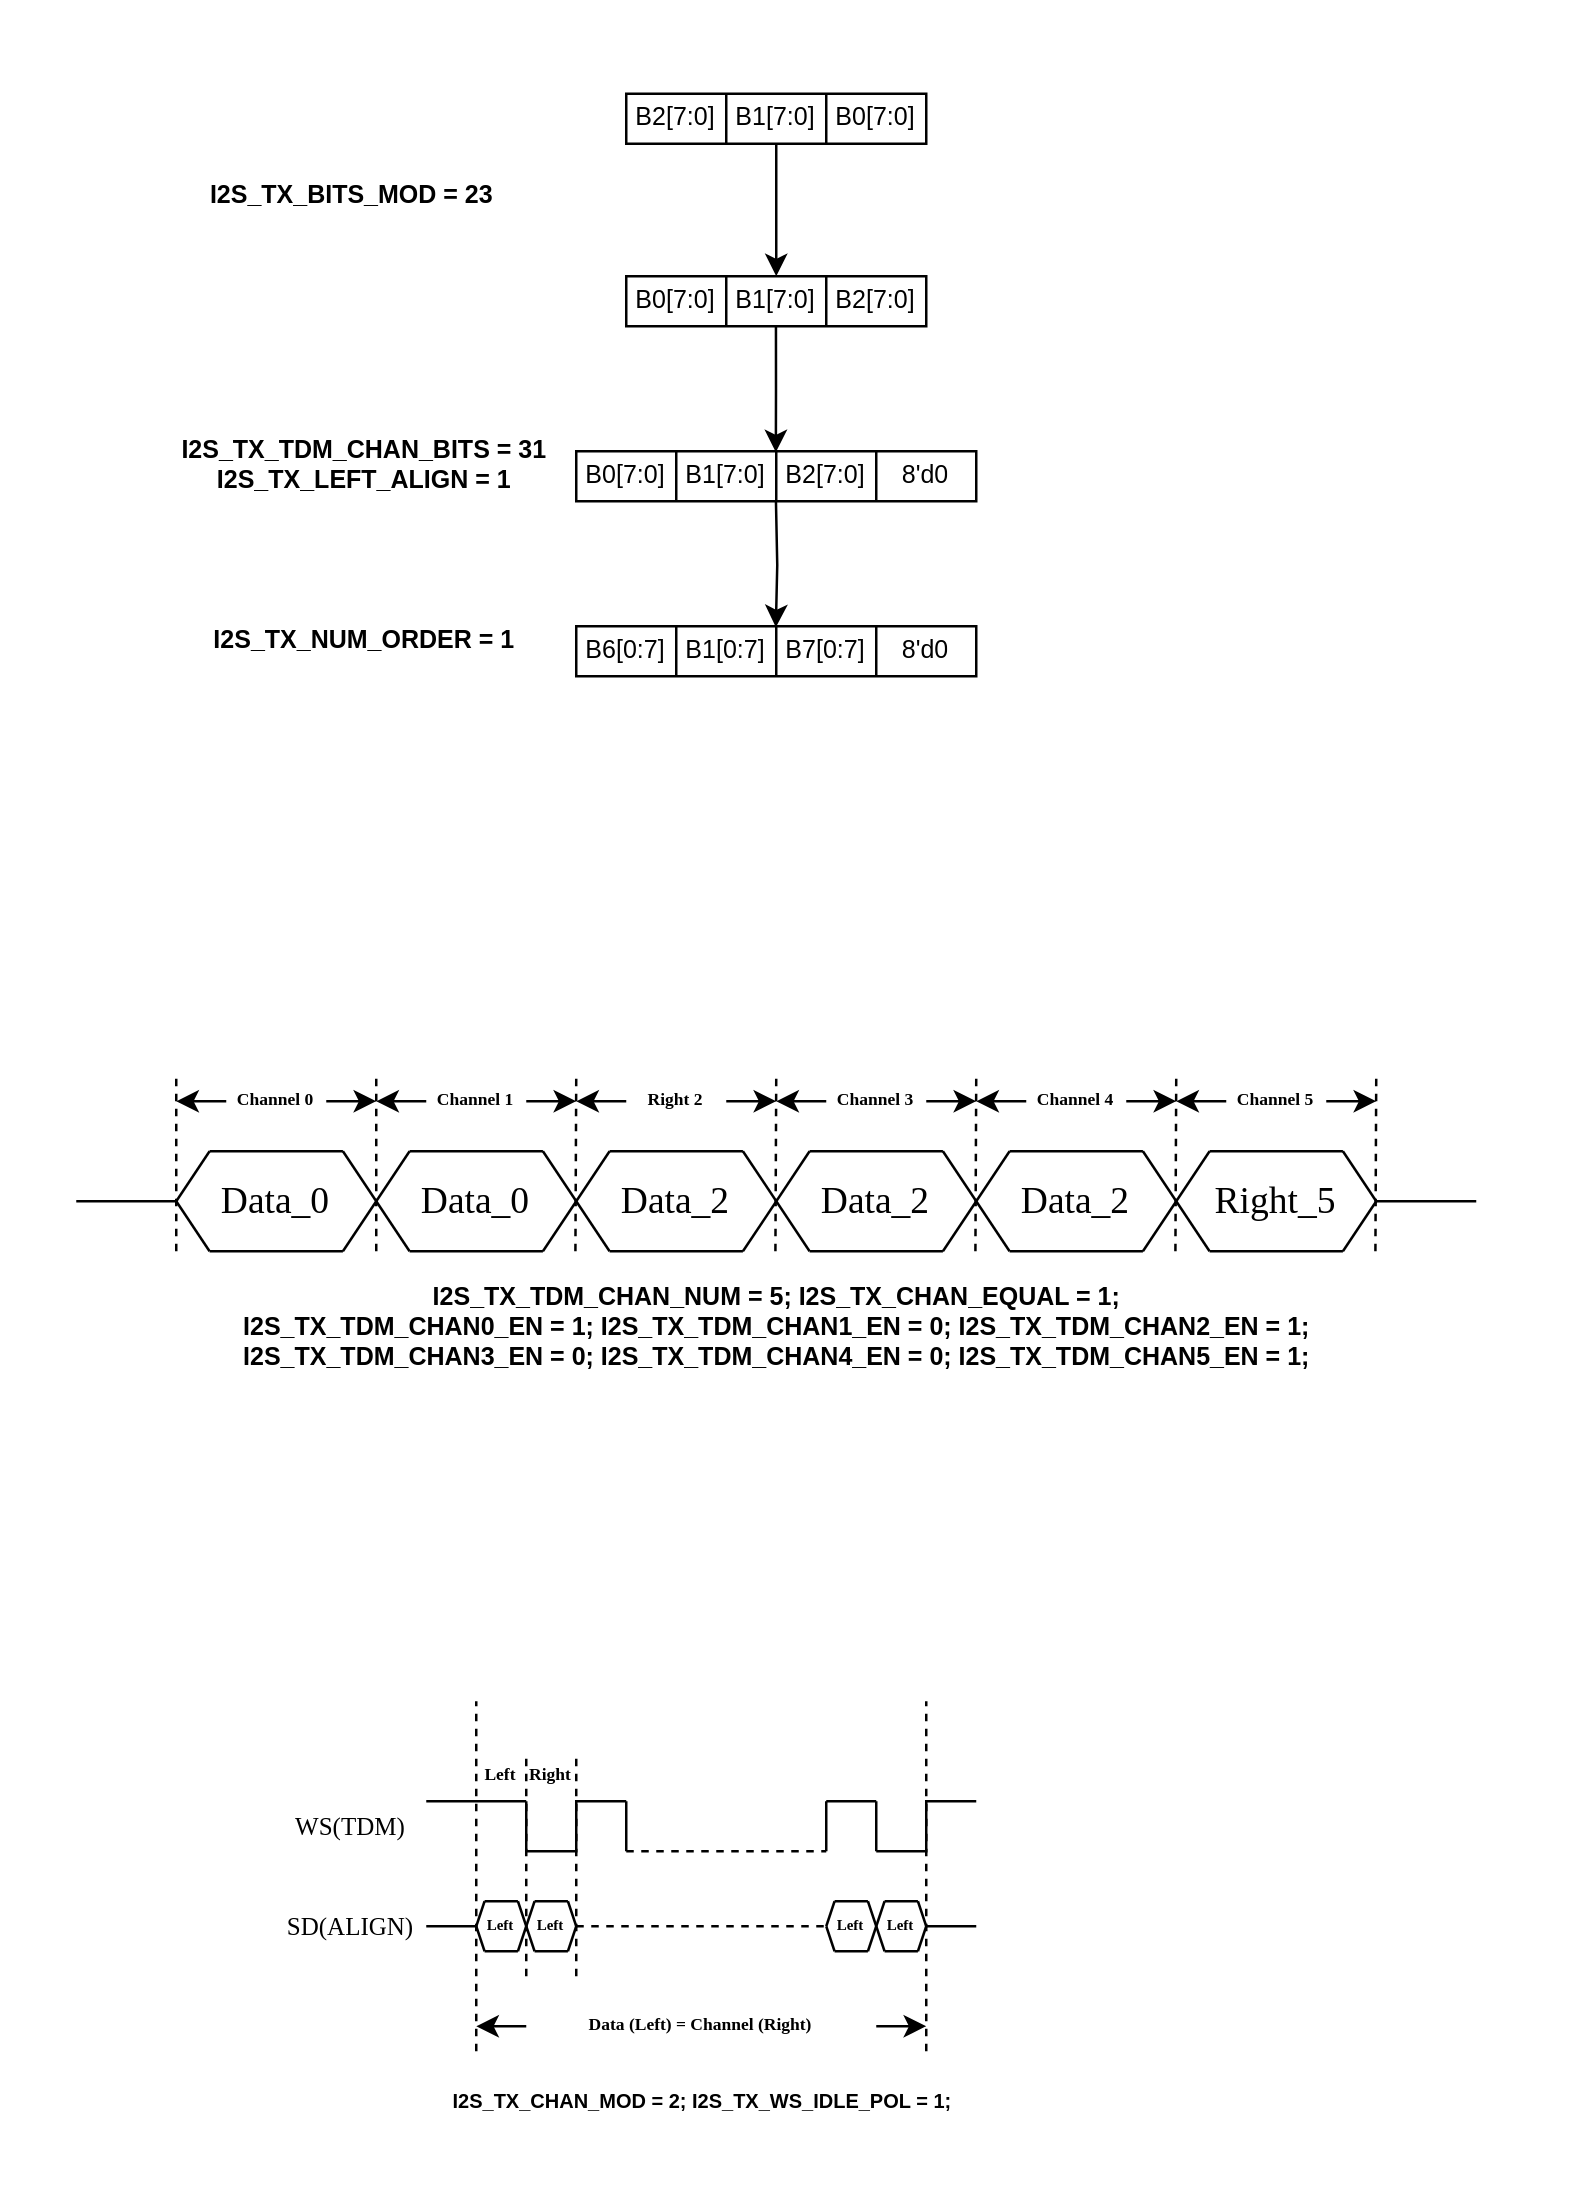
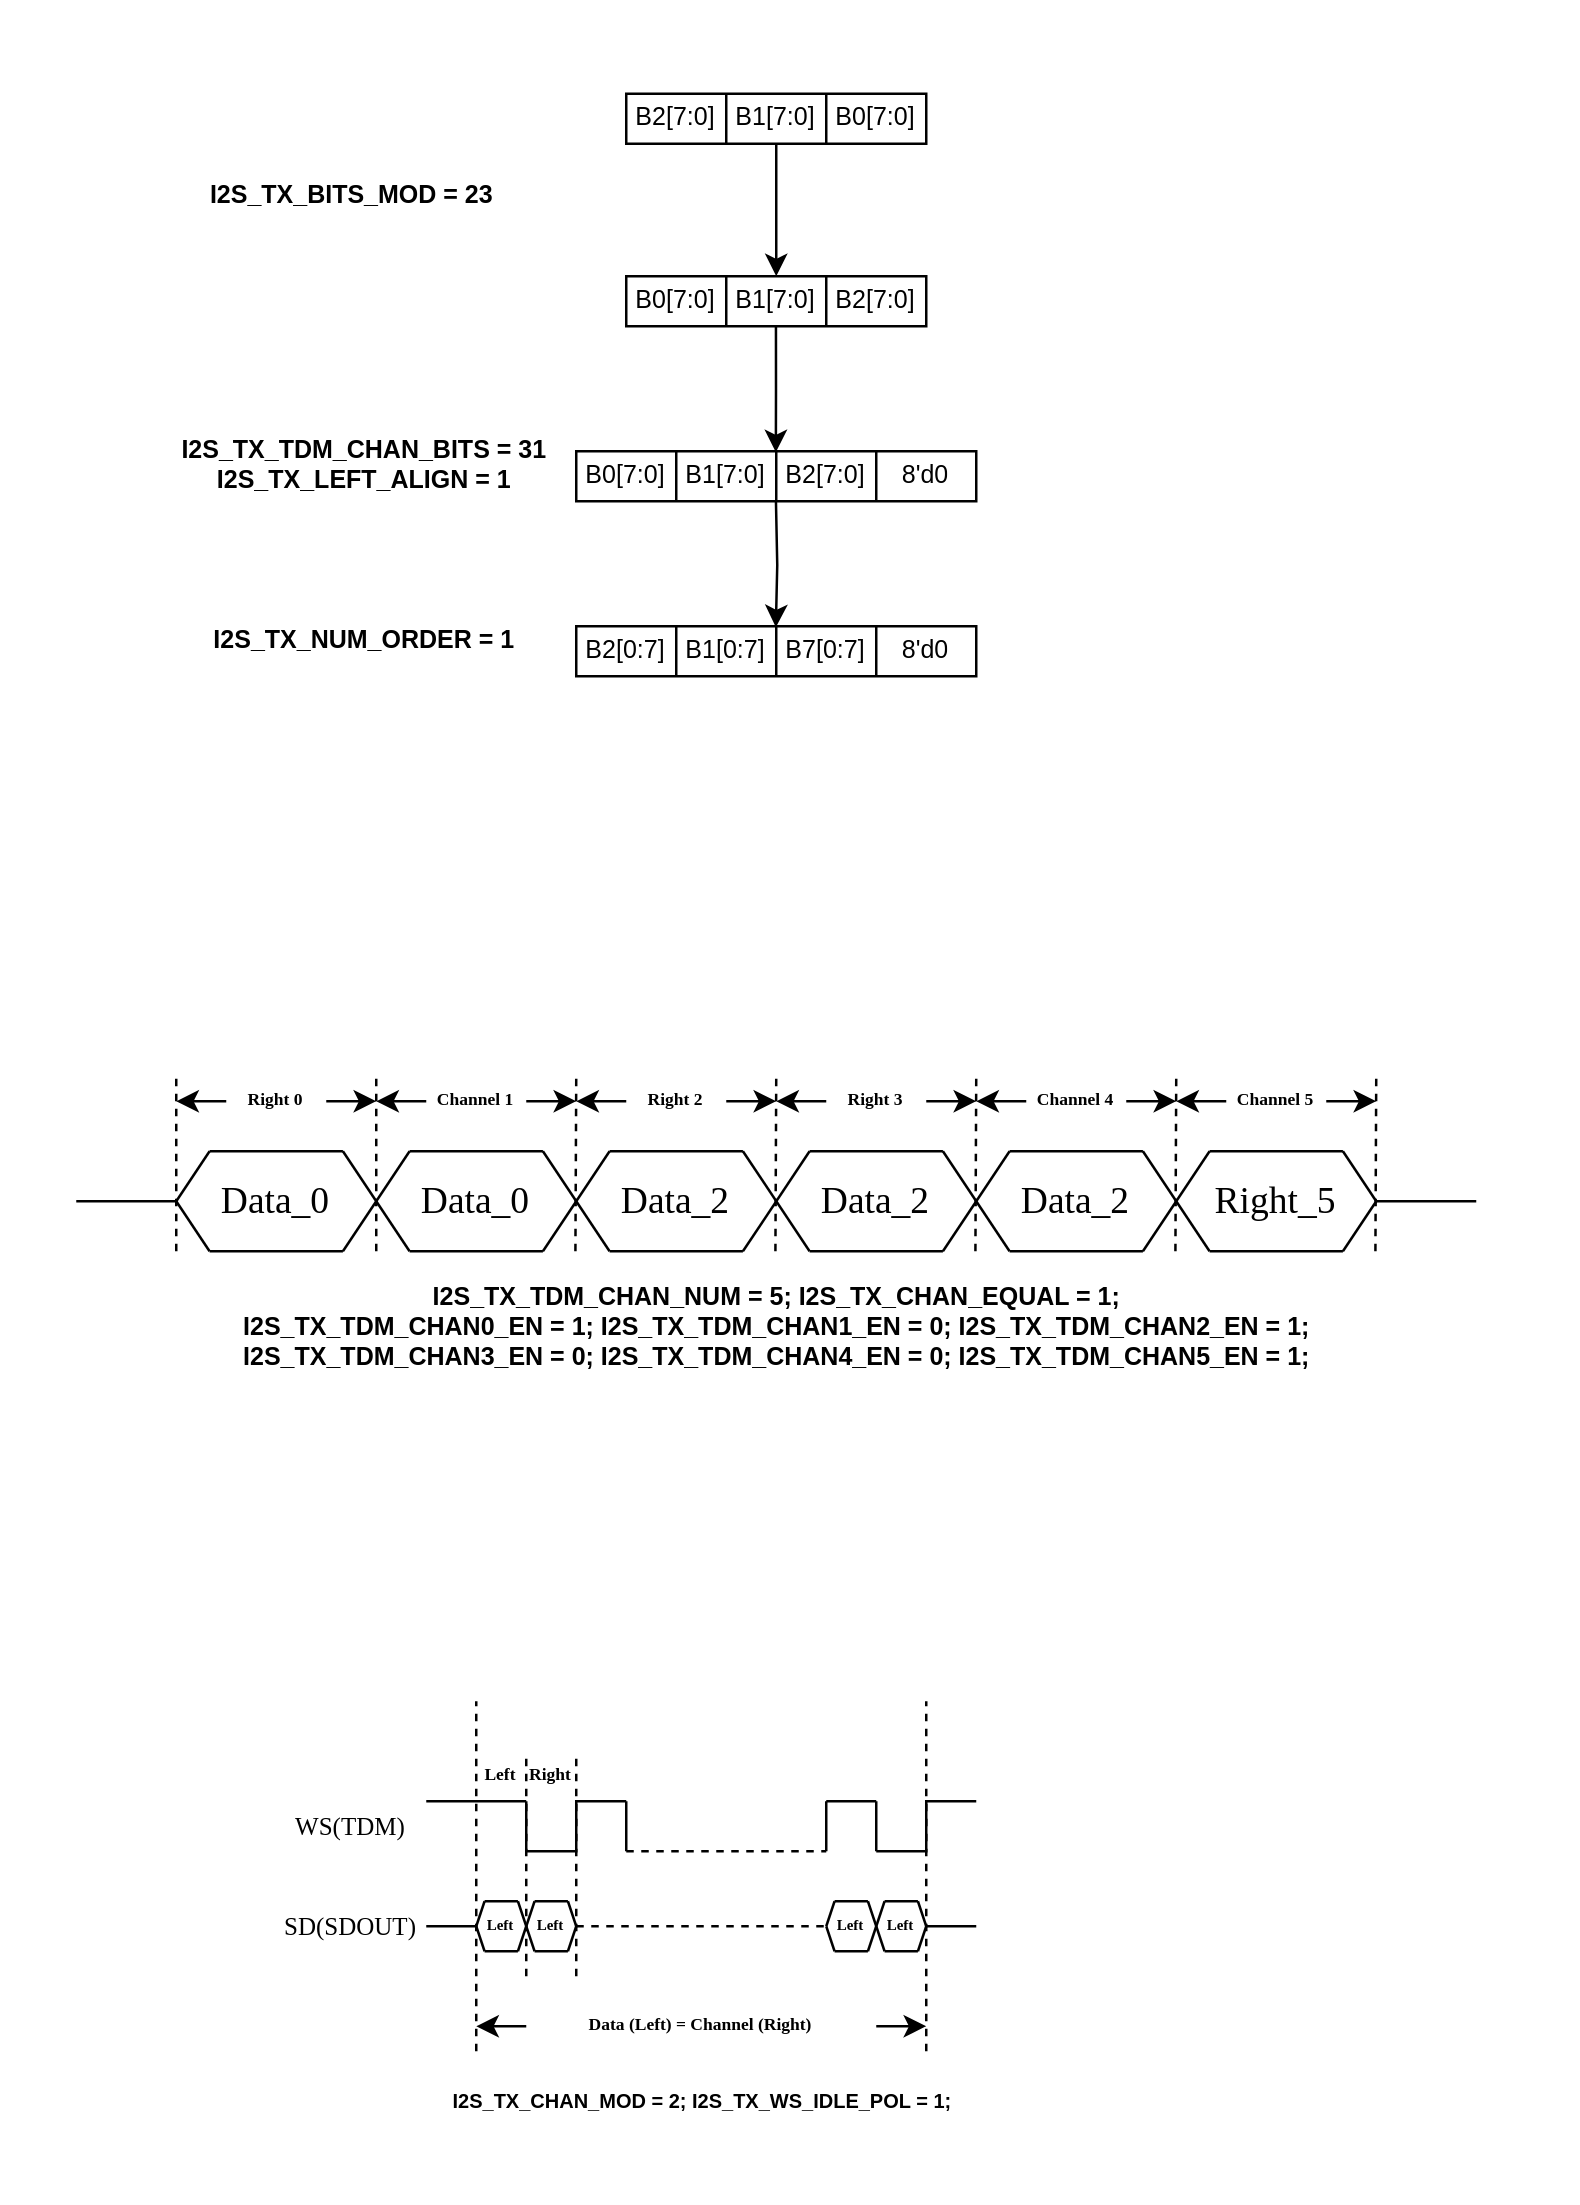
node "B6[0:7]": label "B6[0:7]" -> "B2[0:7]"
node "Channel 0": label "Channel 0" -> "Right 0"
node "Channel 3": label "Channel 3" -> "Right 3"
node "SD(ALIGN)": label "SD(ALIGN)" -> "SD(SDOUT)"
